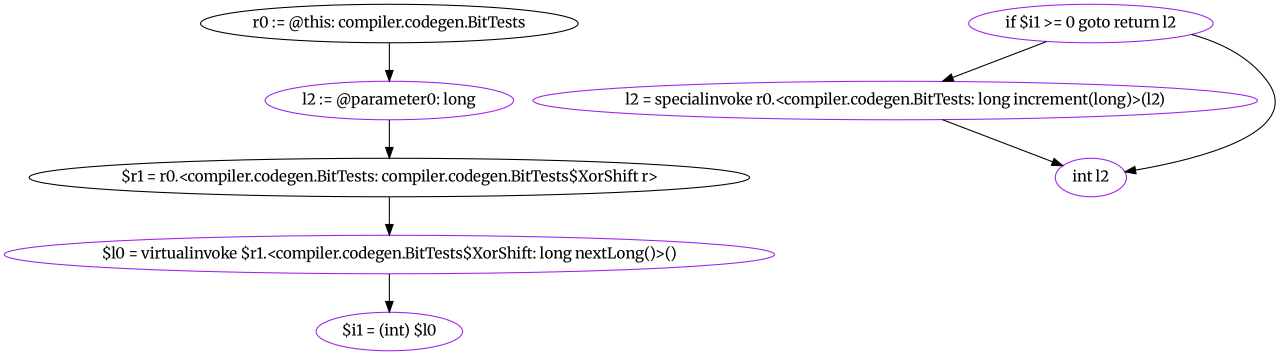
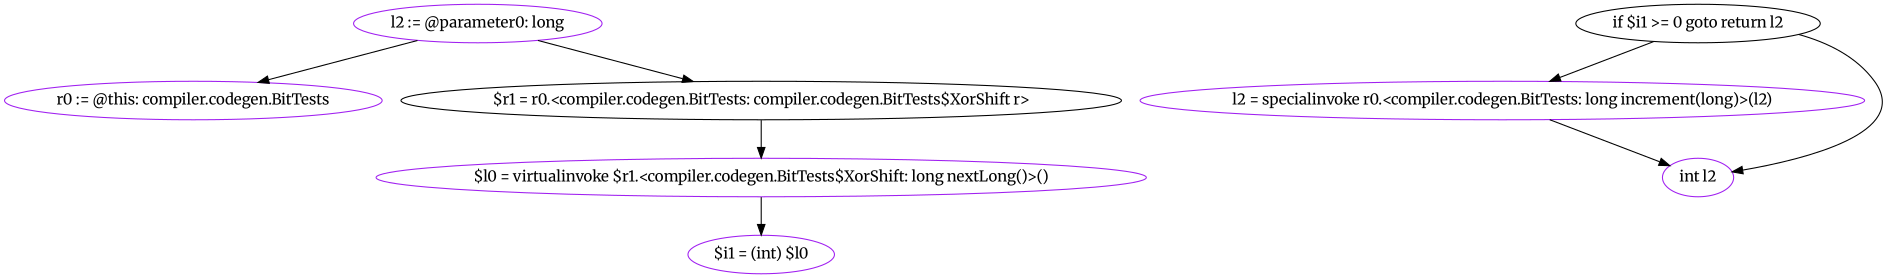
node "r0 := @this: compiler.codegen.BitTests": color black -> purple
node "if $i1 >= 0 goto return l2": color purple -> black
edge "r0 := @this: compiler.codegen.BitTests" -> "l2 := @parameter0: long": reversed
